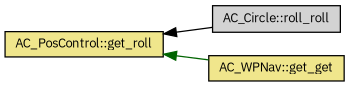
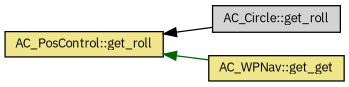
node "AC_Circle::roll_roll": label "AC_Circle::roll_roll" -> "AC_Circle::get_roll"
